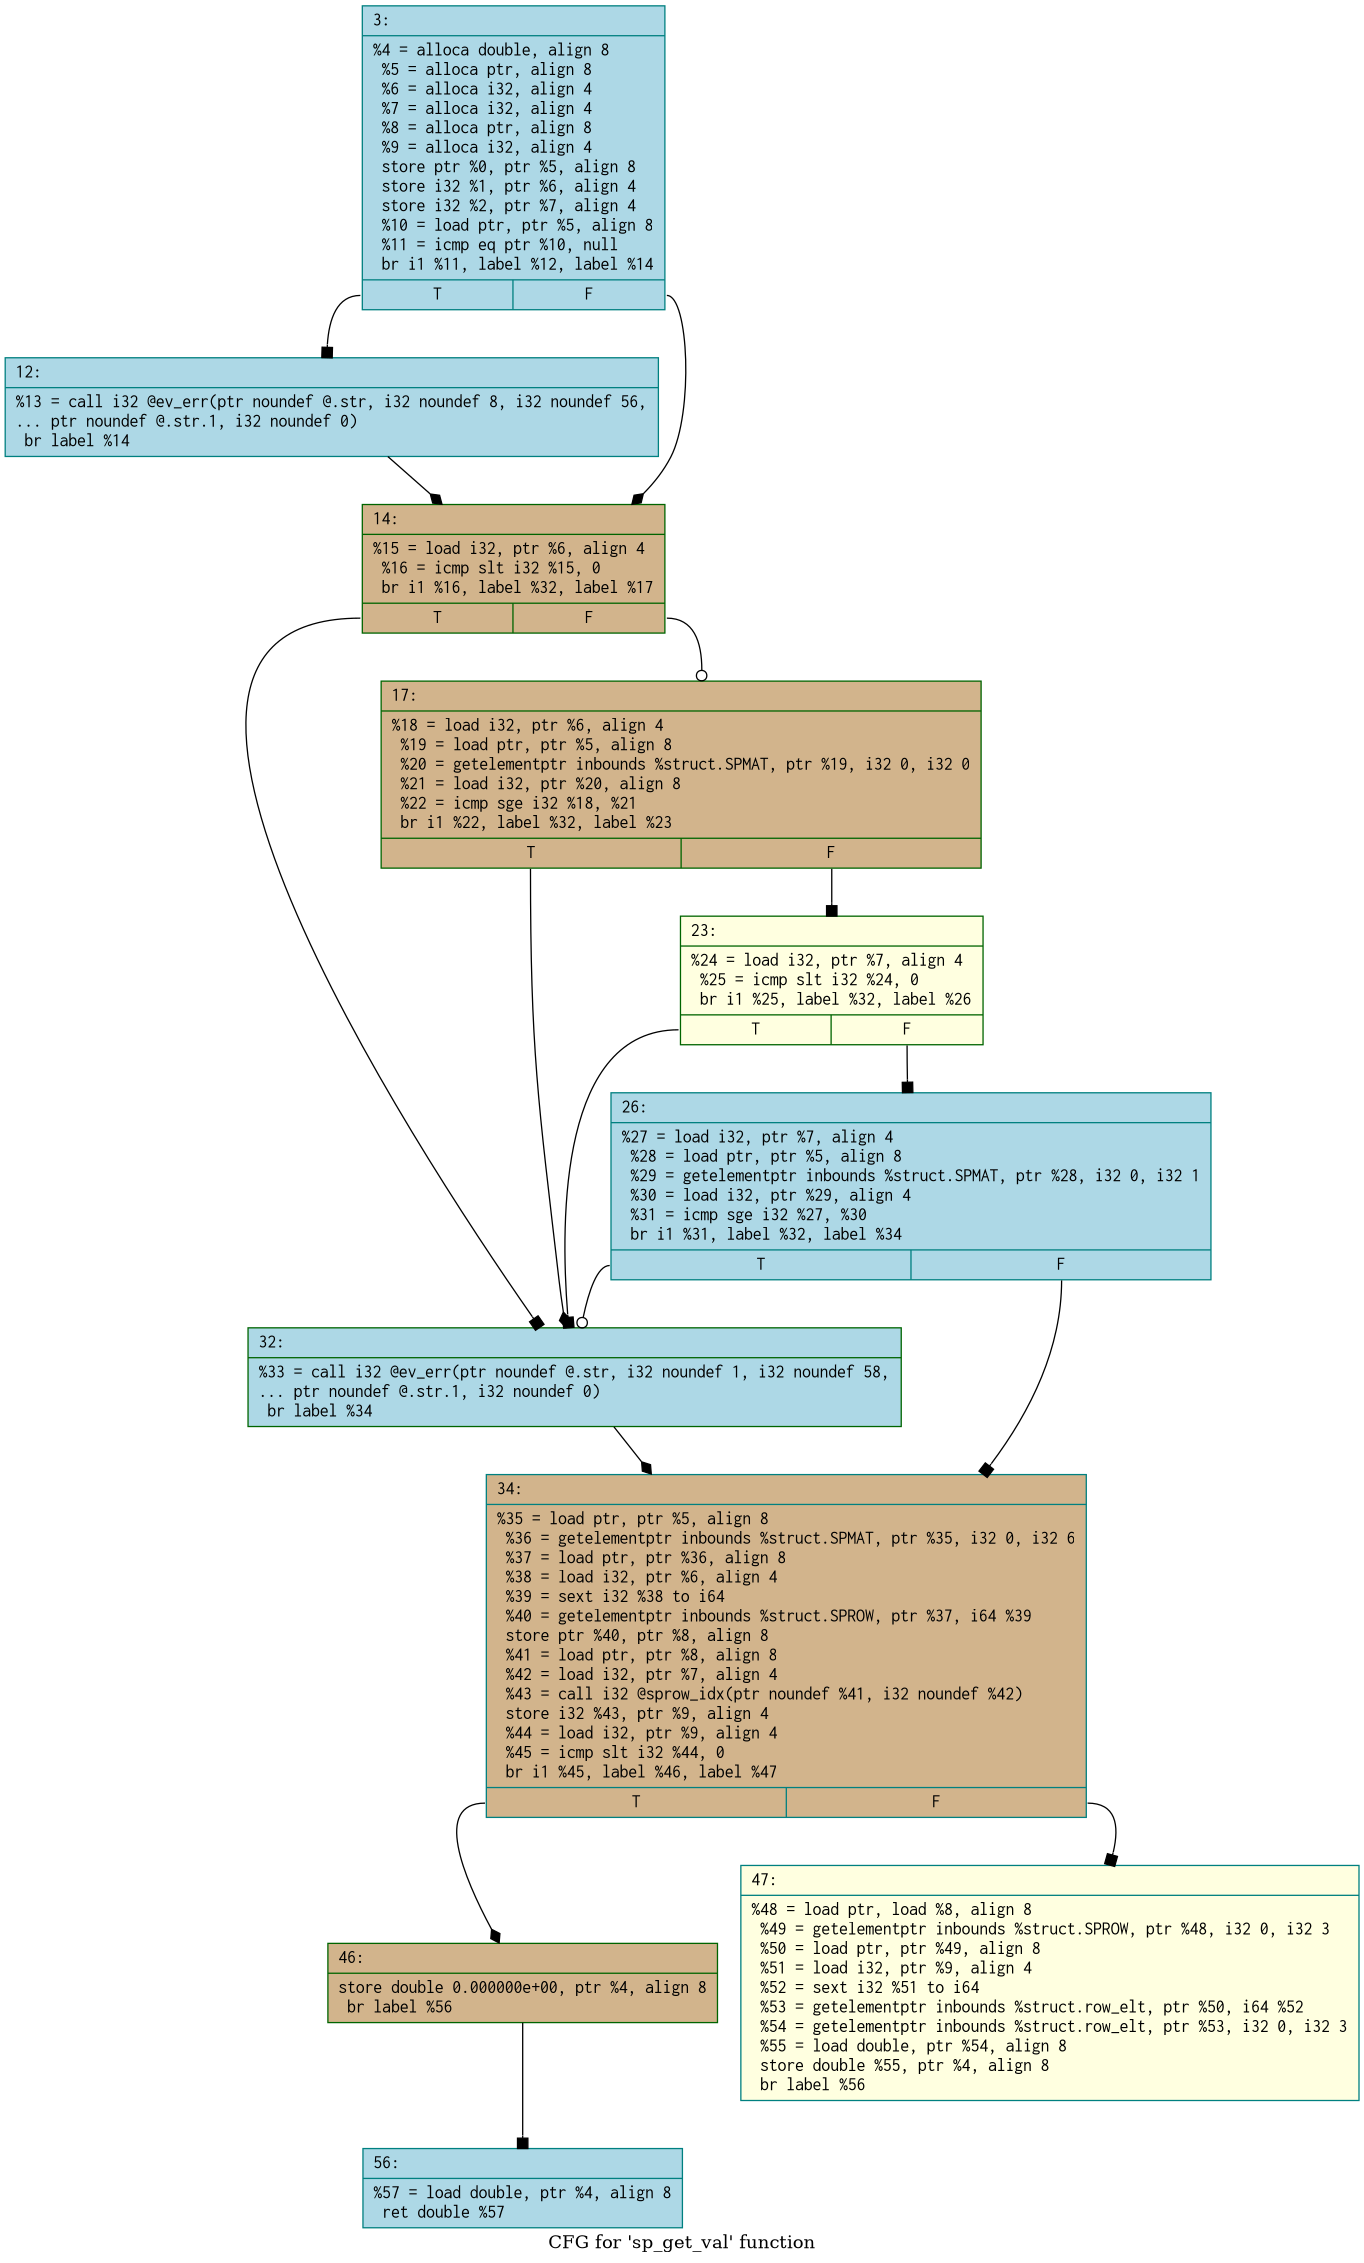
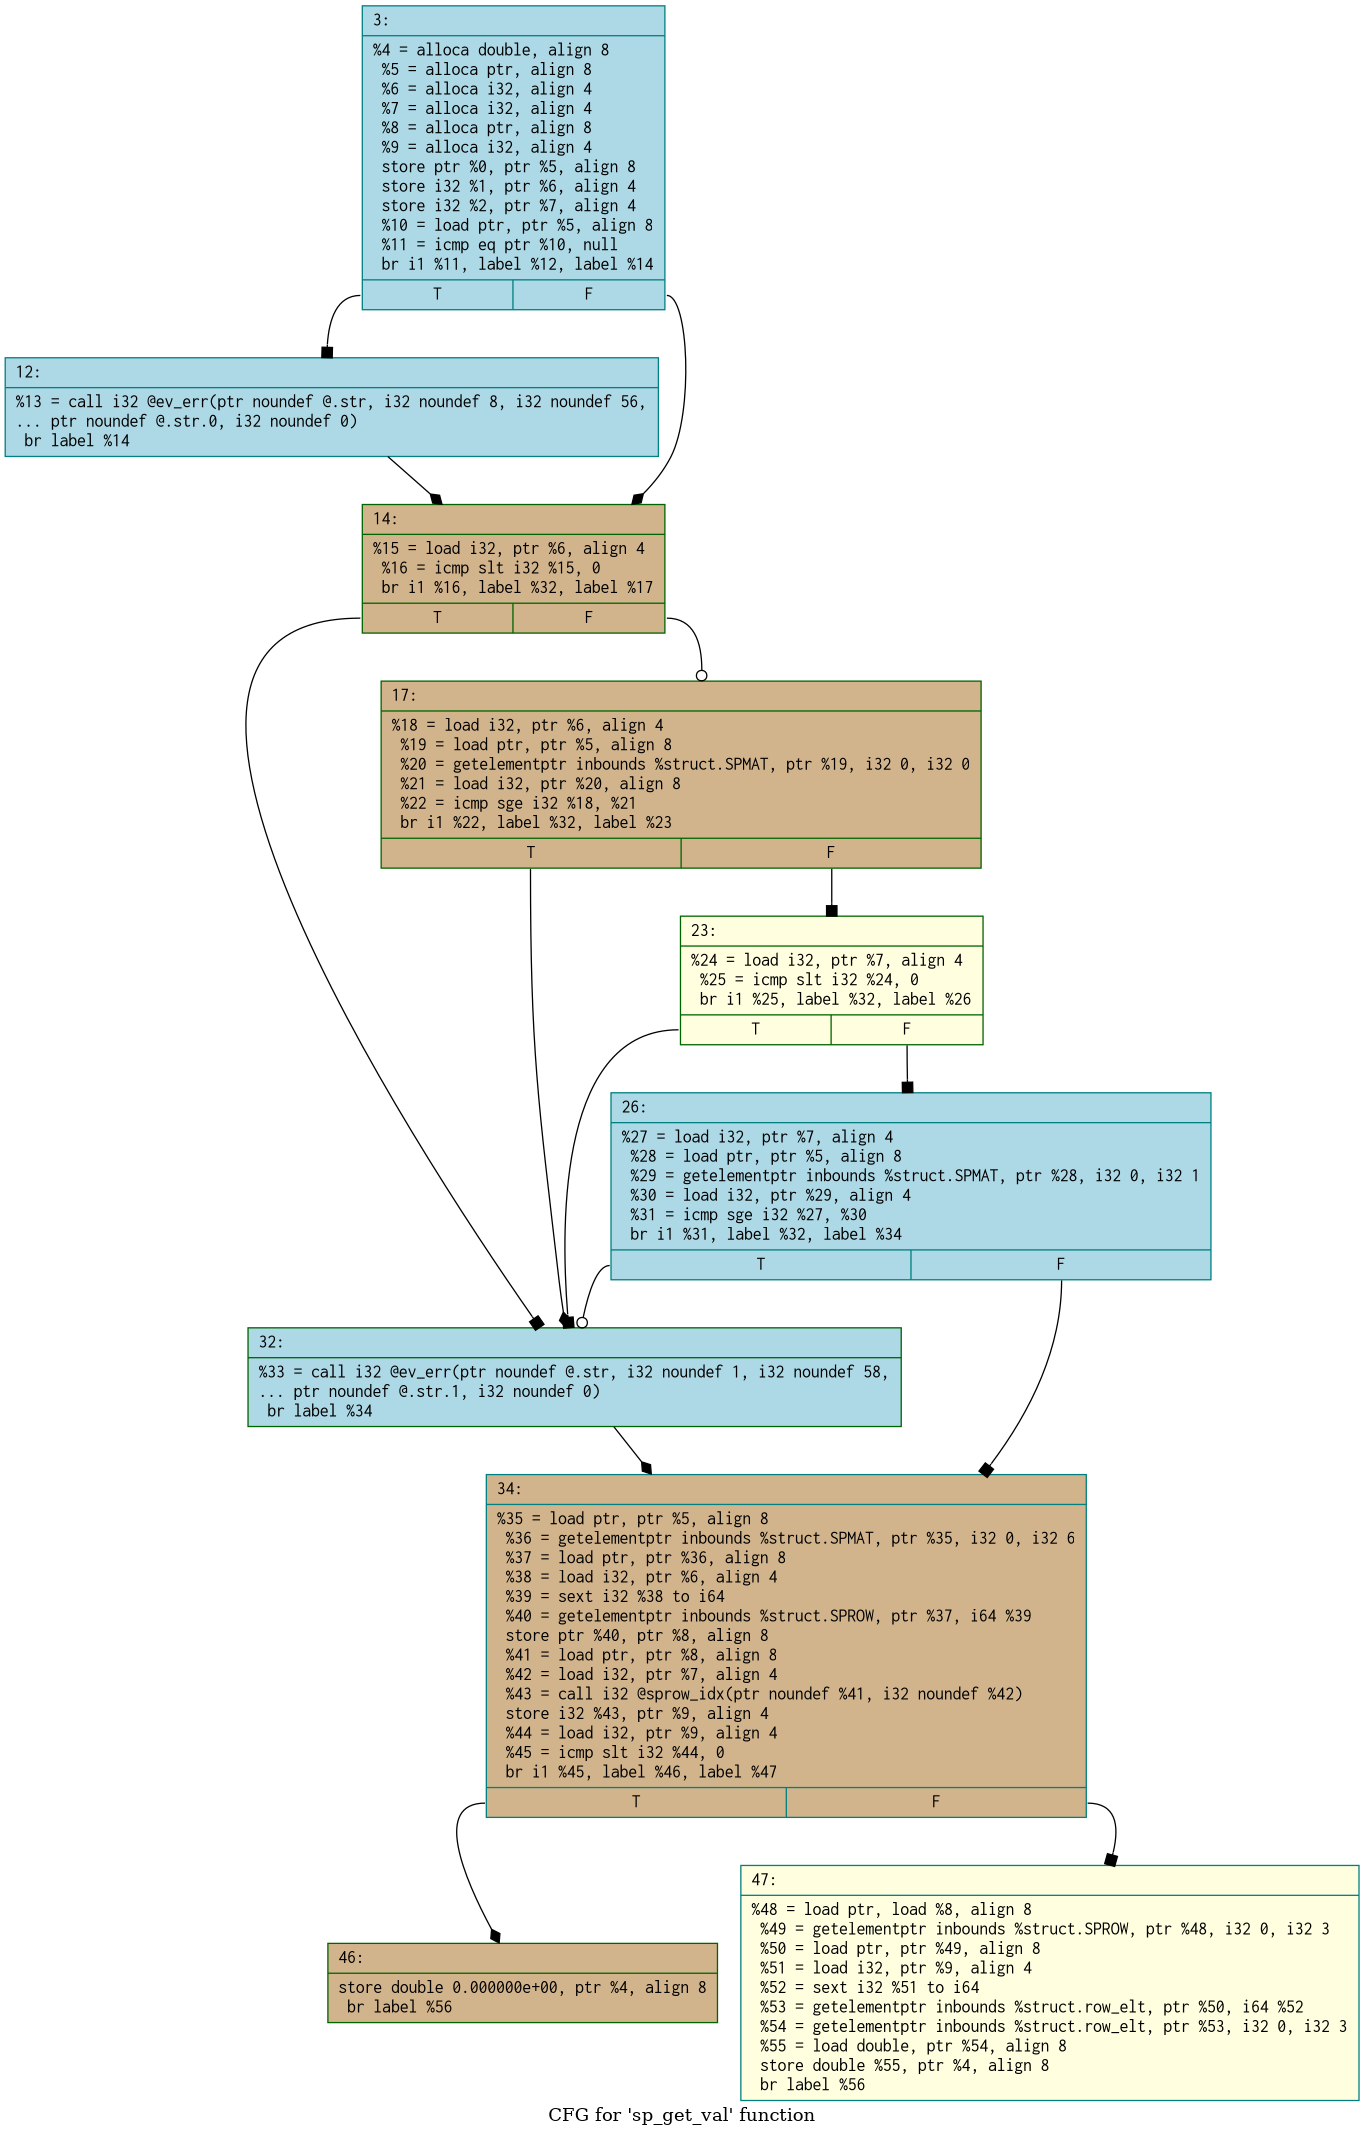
node "12:": text "... ptr noundef @.str.1, i32 noundef 0)" -> "... ptr noundef @.str.0, i32 noundef 0)"
node "56:": removed
